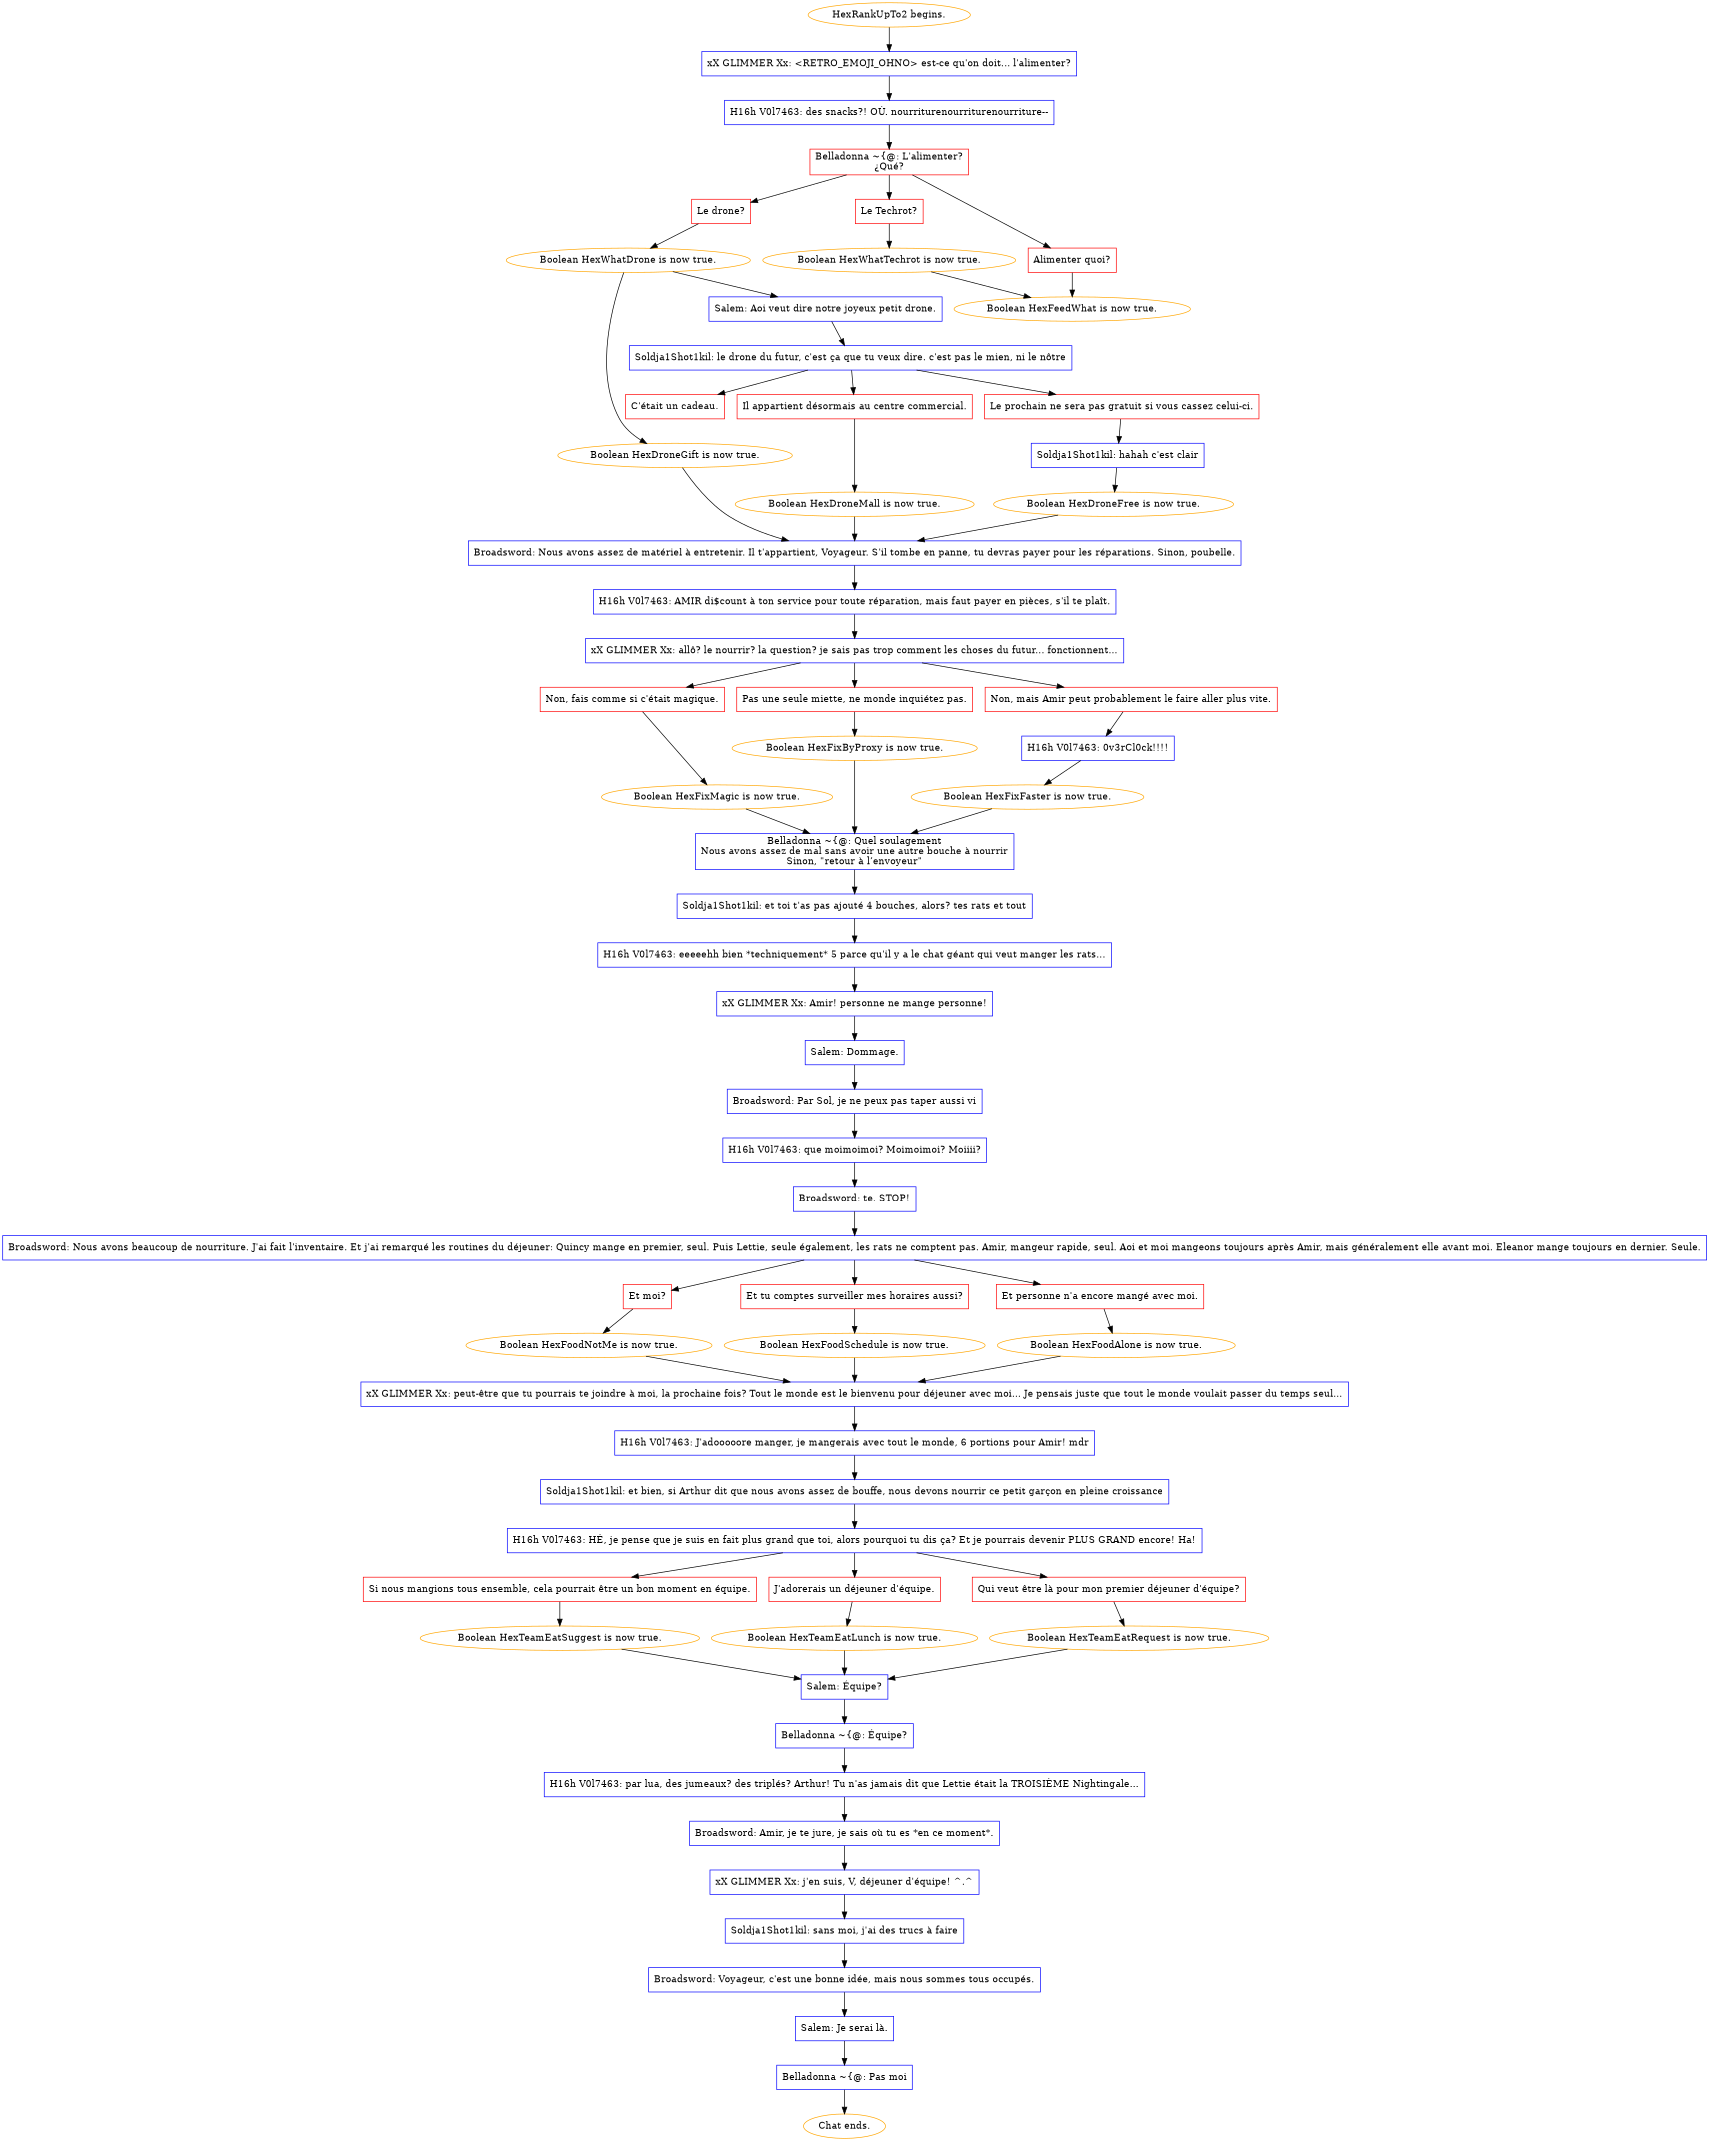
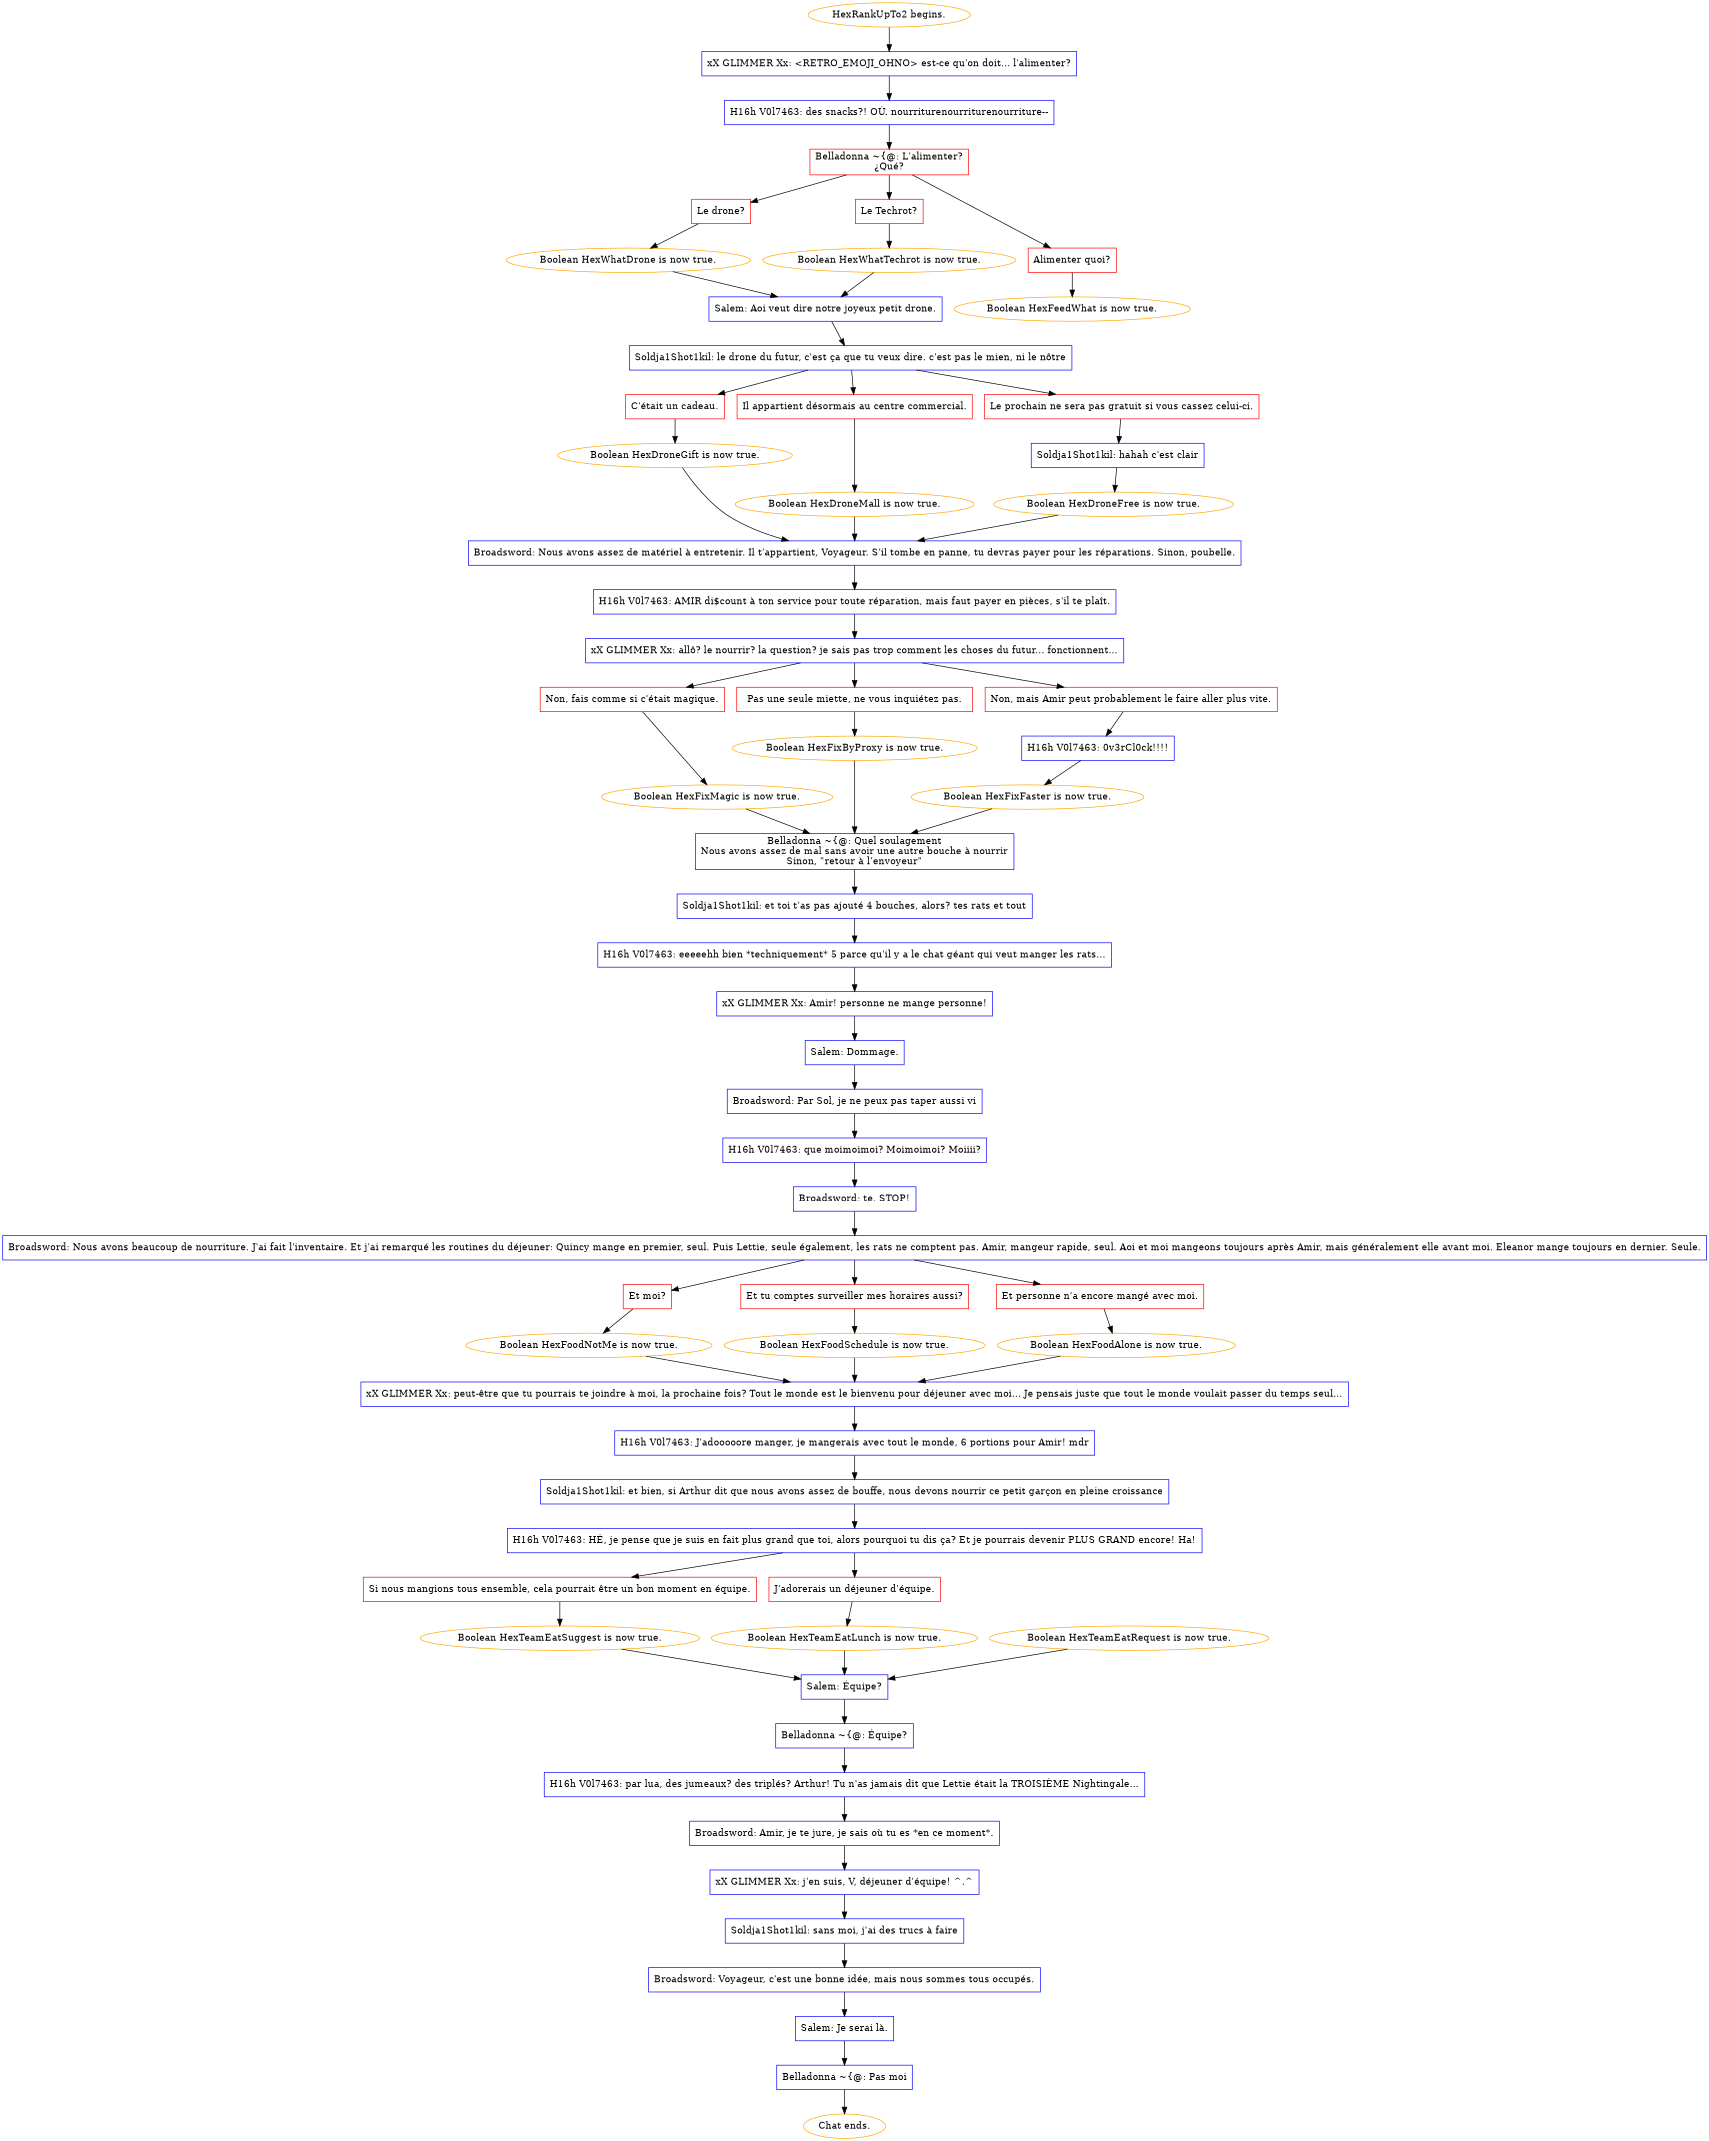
edge "Boolean HexWhatTechrot is now true." -> "Boolean HexFeedWhat is now true.": now "Boolean HexWhatTechrot is now true." -> "Salem: Aoi veut dire notre joyeux petit drone."
edge "Boolean HexWhatDrone is now true." -> "Boolean HexDroneGift is now true.": now "C'était un cadeau." -> "Boolean HexDroneGift is now true."
node "Pas une seule miette, ne monde inquiétez pas.": label "Pas une seule miette, ne monde inquiétez pas." -> "Pas une seule miette, ne vous inquiétez pas."
node "Qui veut être là pour mon premier déjeuner d'équipe?": removed
